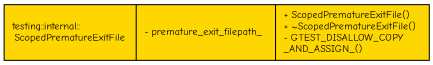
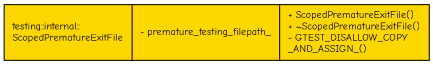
node "testing::internal::": text "- premature_exit_filepath_" -> "- premature_testing_filepath_"
